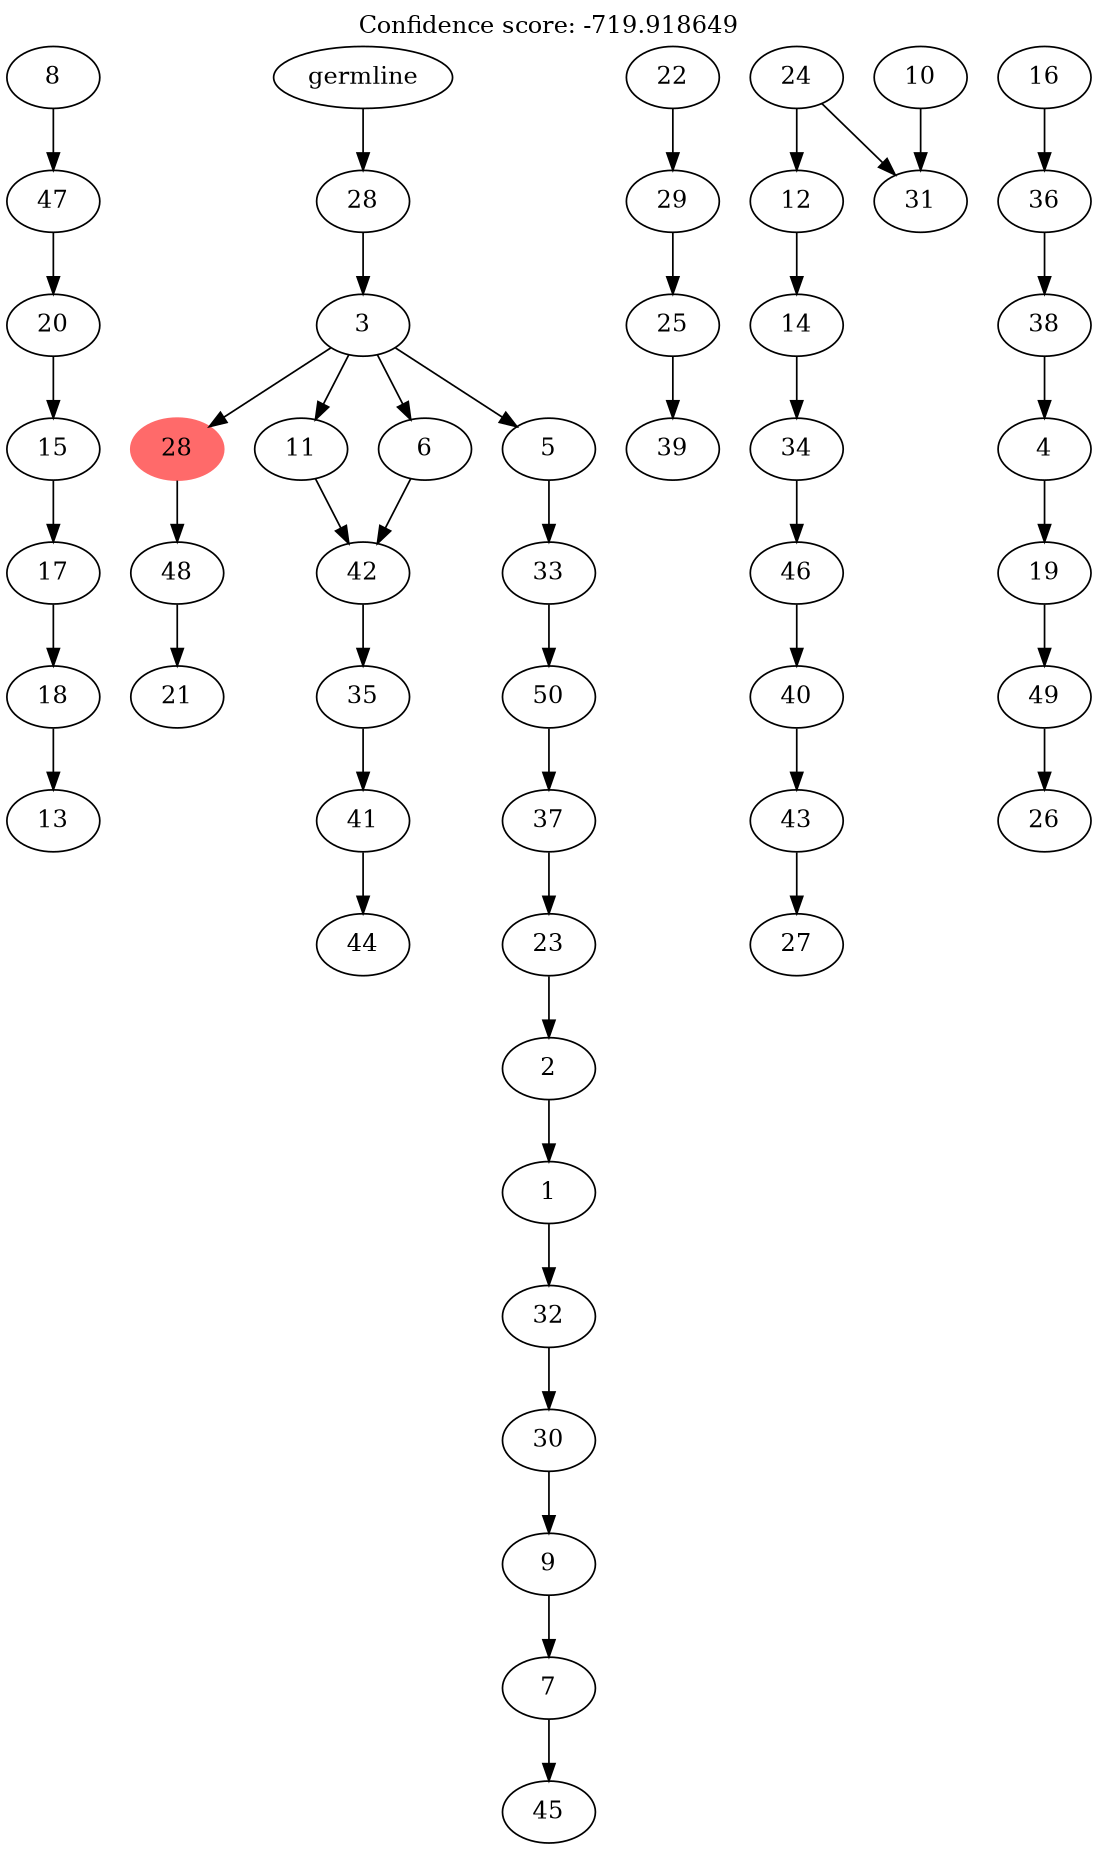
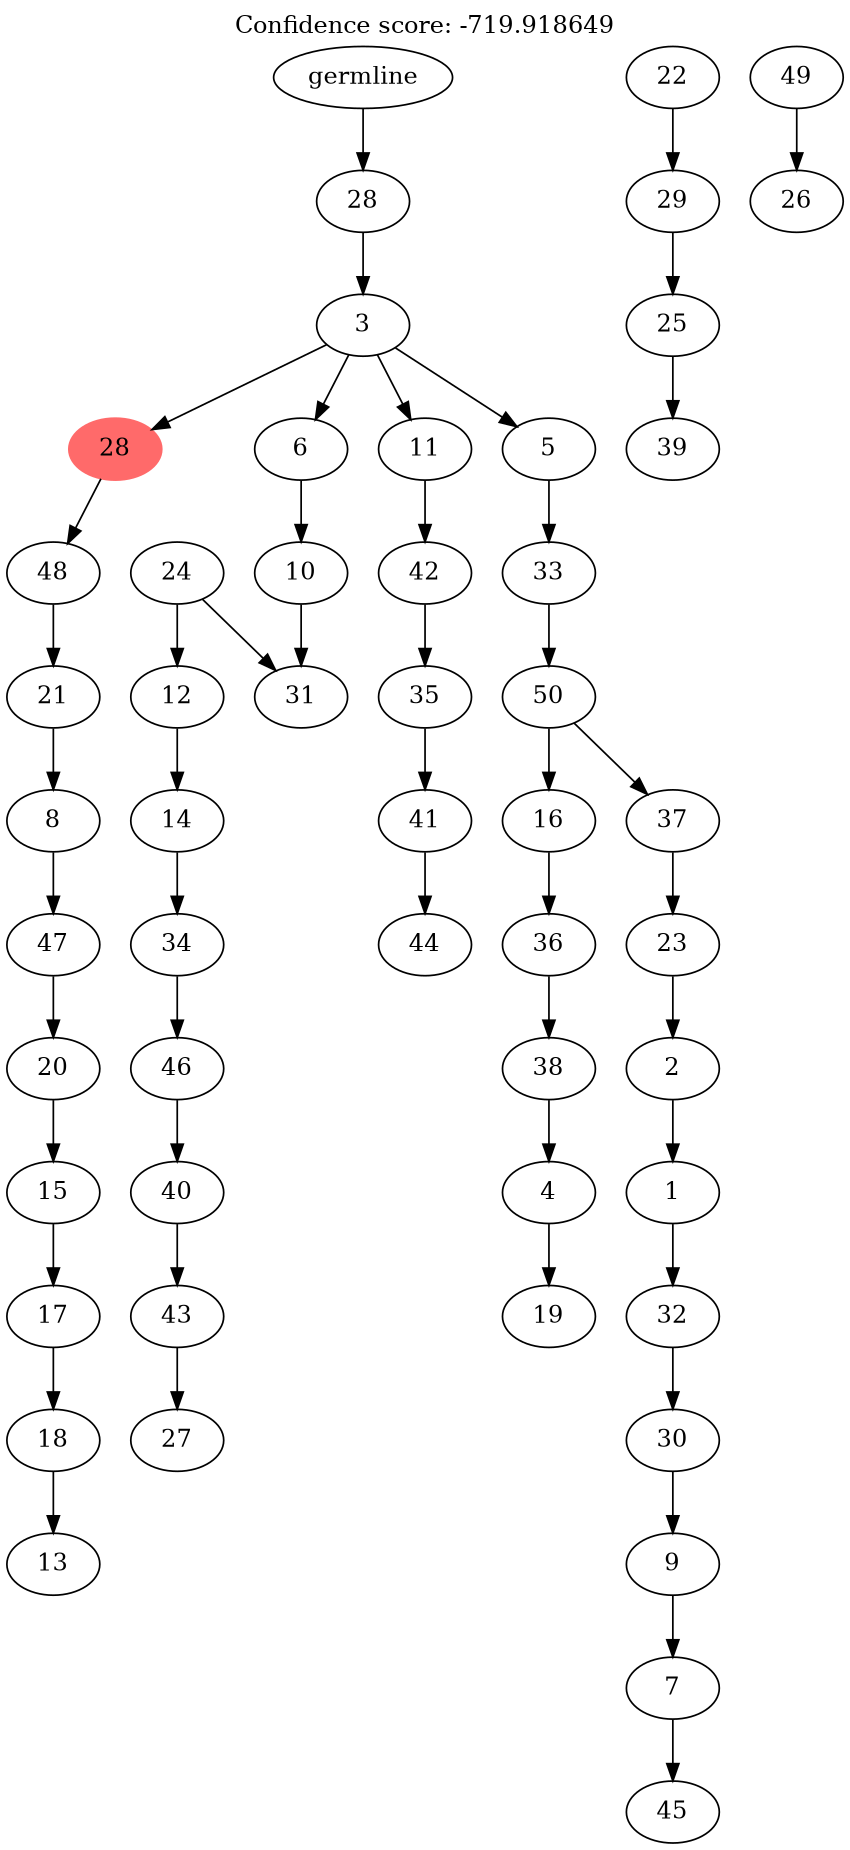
edge "6" -> "42": now "6" -> "10"
edge "19" -> "49": removed
edge "21" -> "8": added
edge "50" -> "16": added
